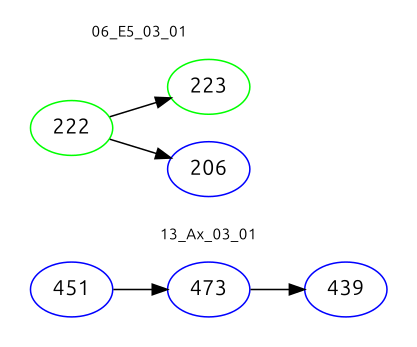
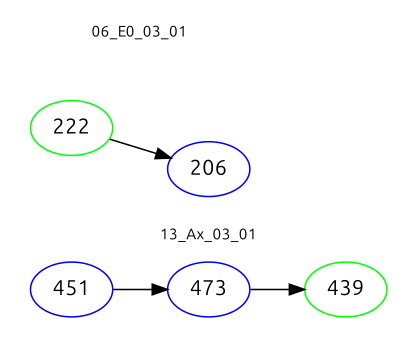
cluster "06_E5_03_01": label "06_E5_03_01" -> "06_E0_03_01"
node "223": removed
node "439": color blue -> green
